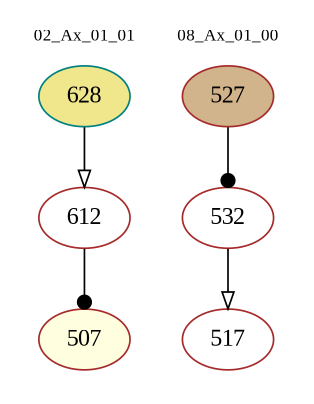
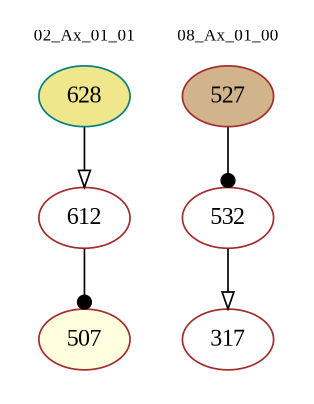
node "517": label "517" -> "317"
